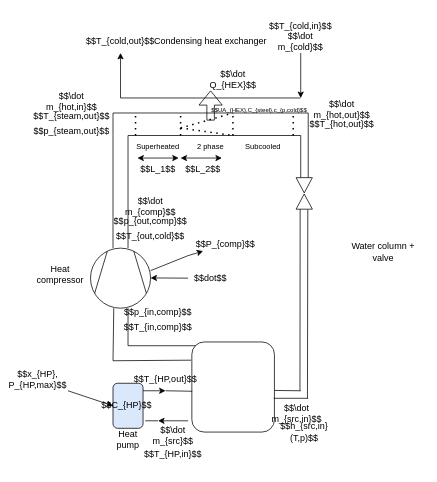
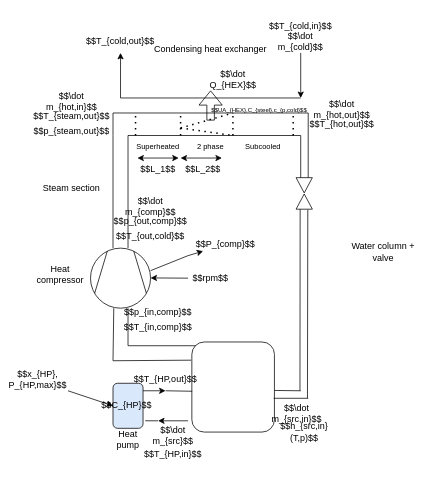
node "Condensing heat exchanger": moved (210, 42) -> (210, 49)
node "Steam section": added
node "$$dot$$": label "$$dot$$" -> "$$rpm$$"
